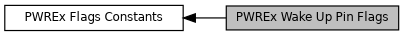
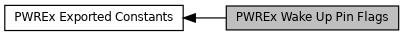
node "PWREx Flags Constants": label "PWREx Flags Constants" -> "PWREx Exported Constants"
